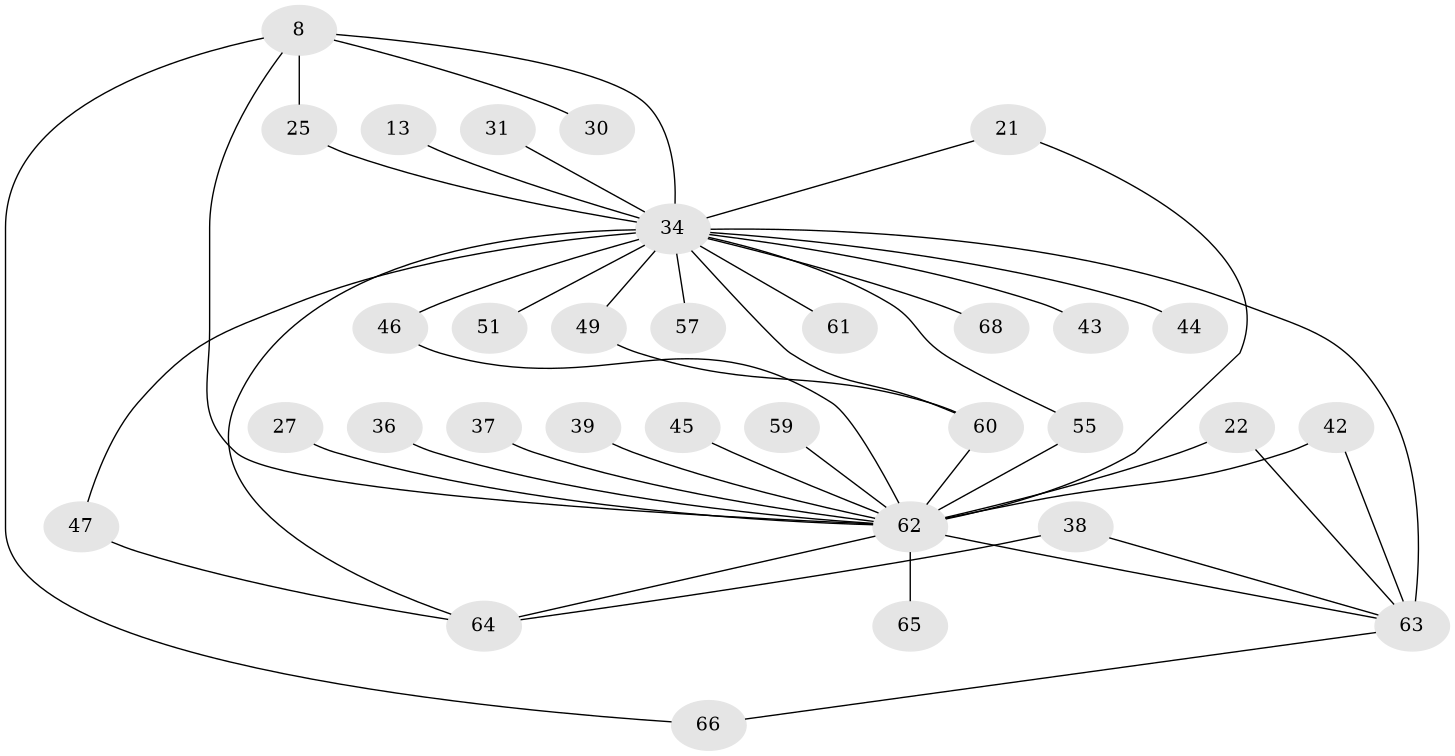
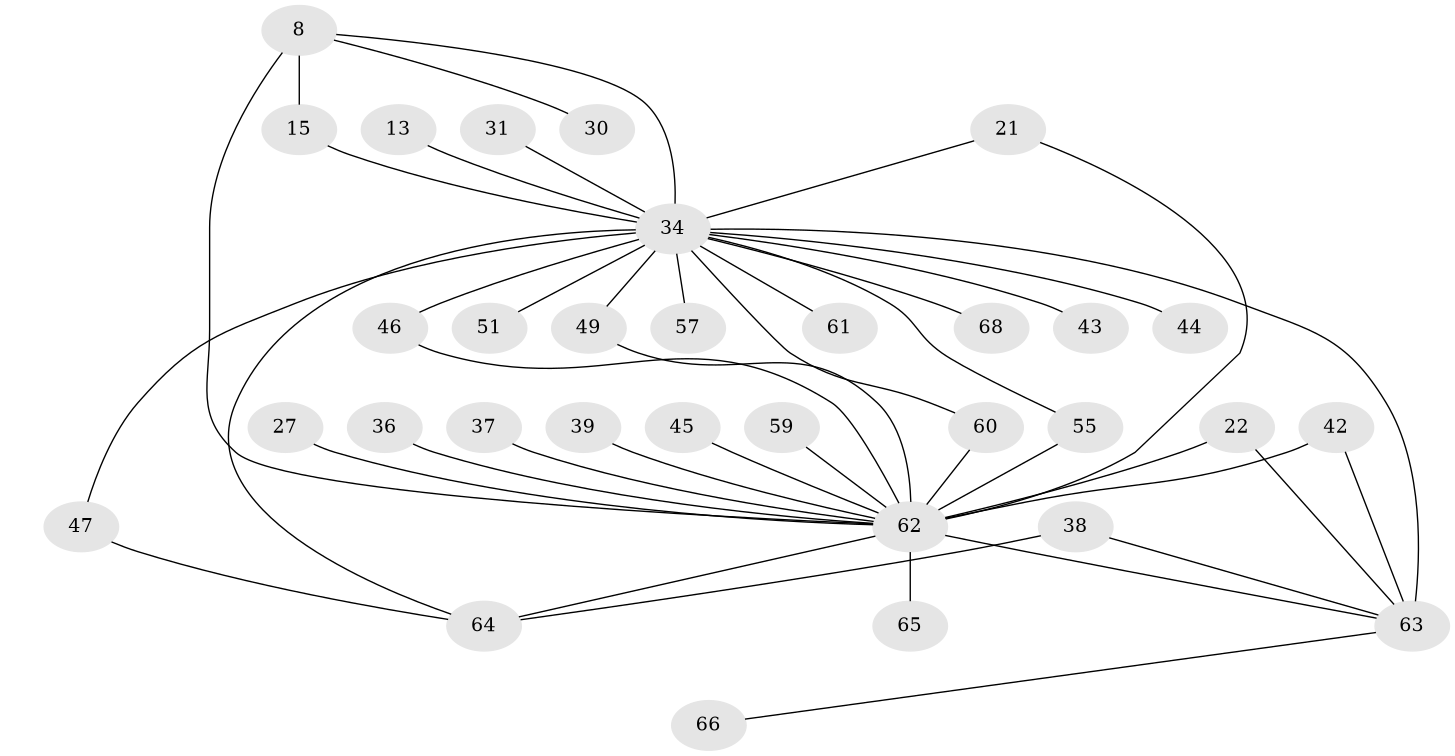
node "25": label "25" -> "15"
edge "49" -- "60": now "49" -- "62"
edge "8" -- "66": removed
